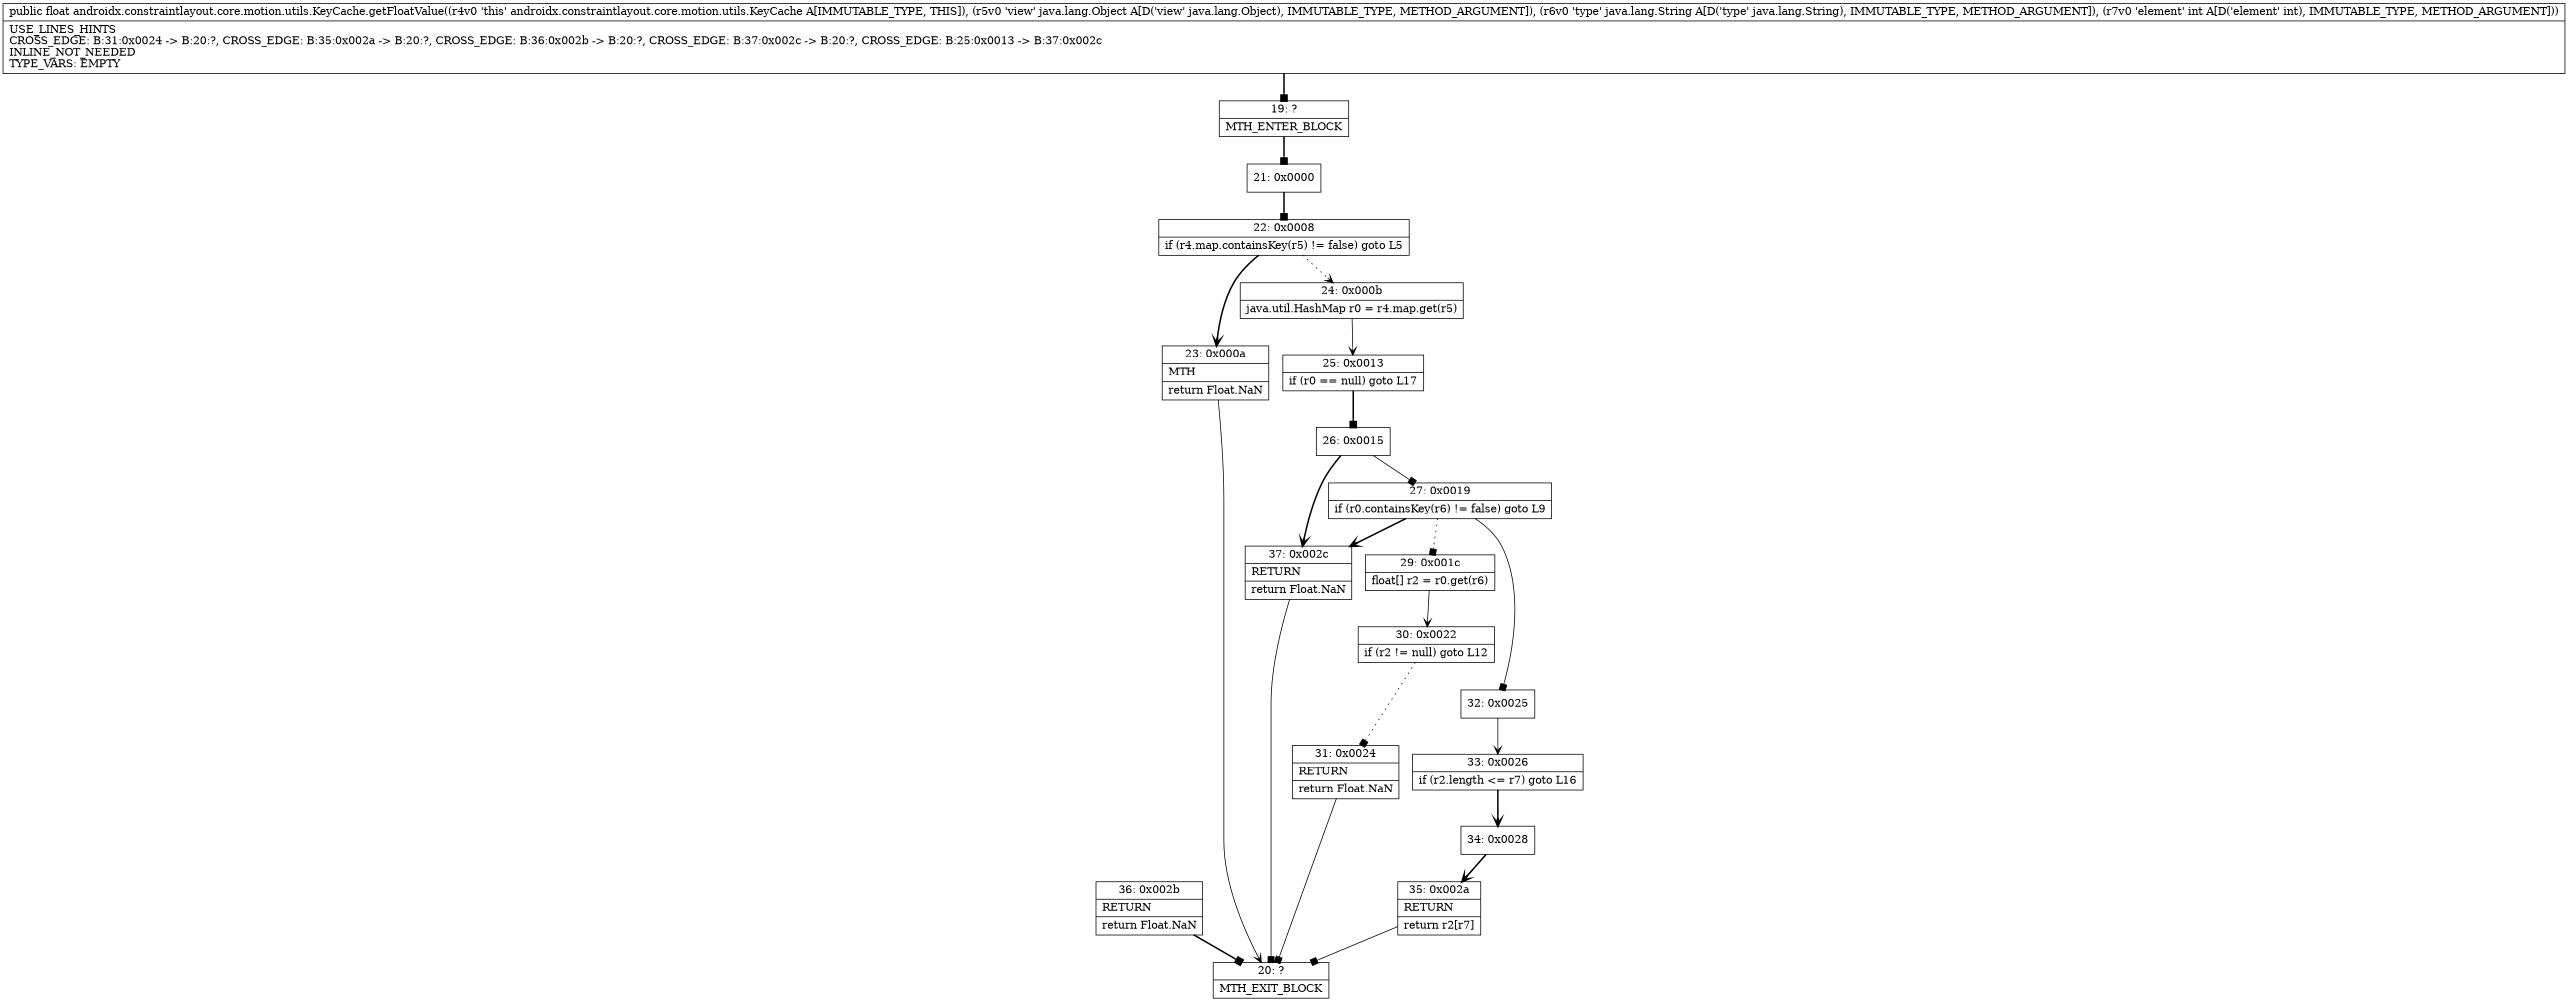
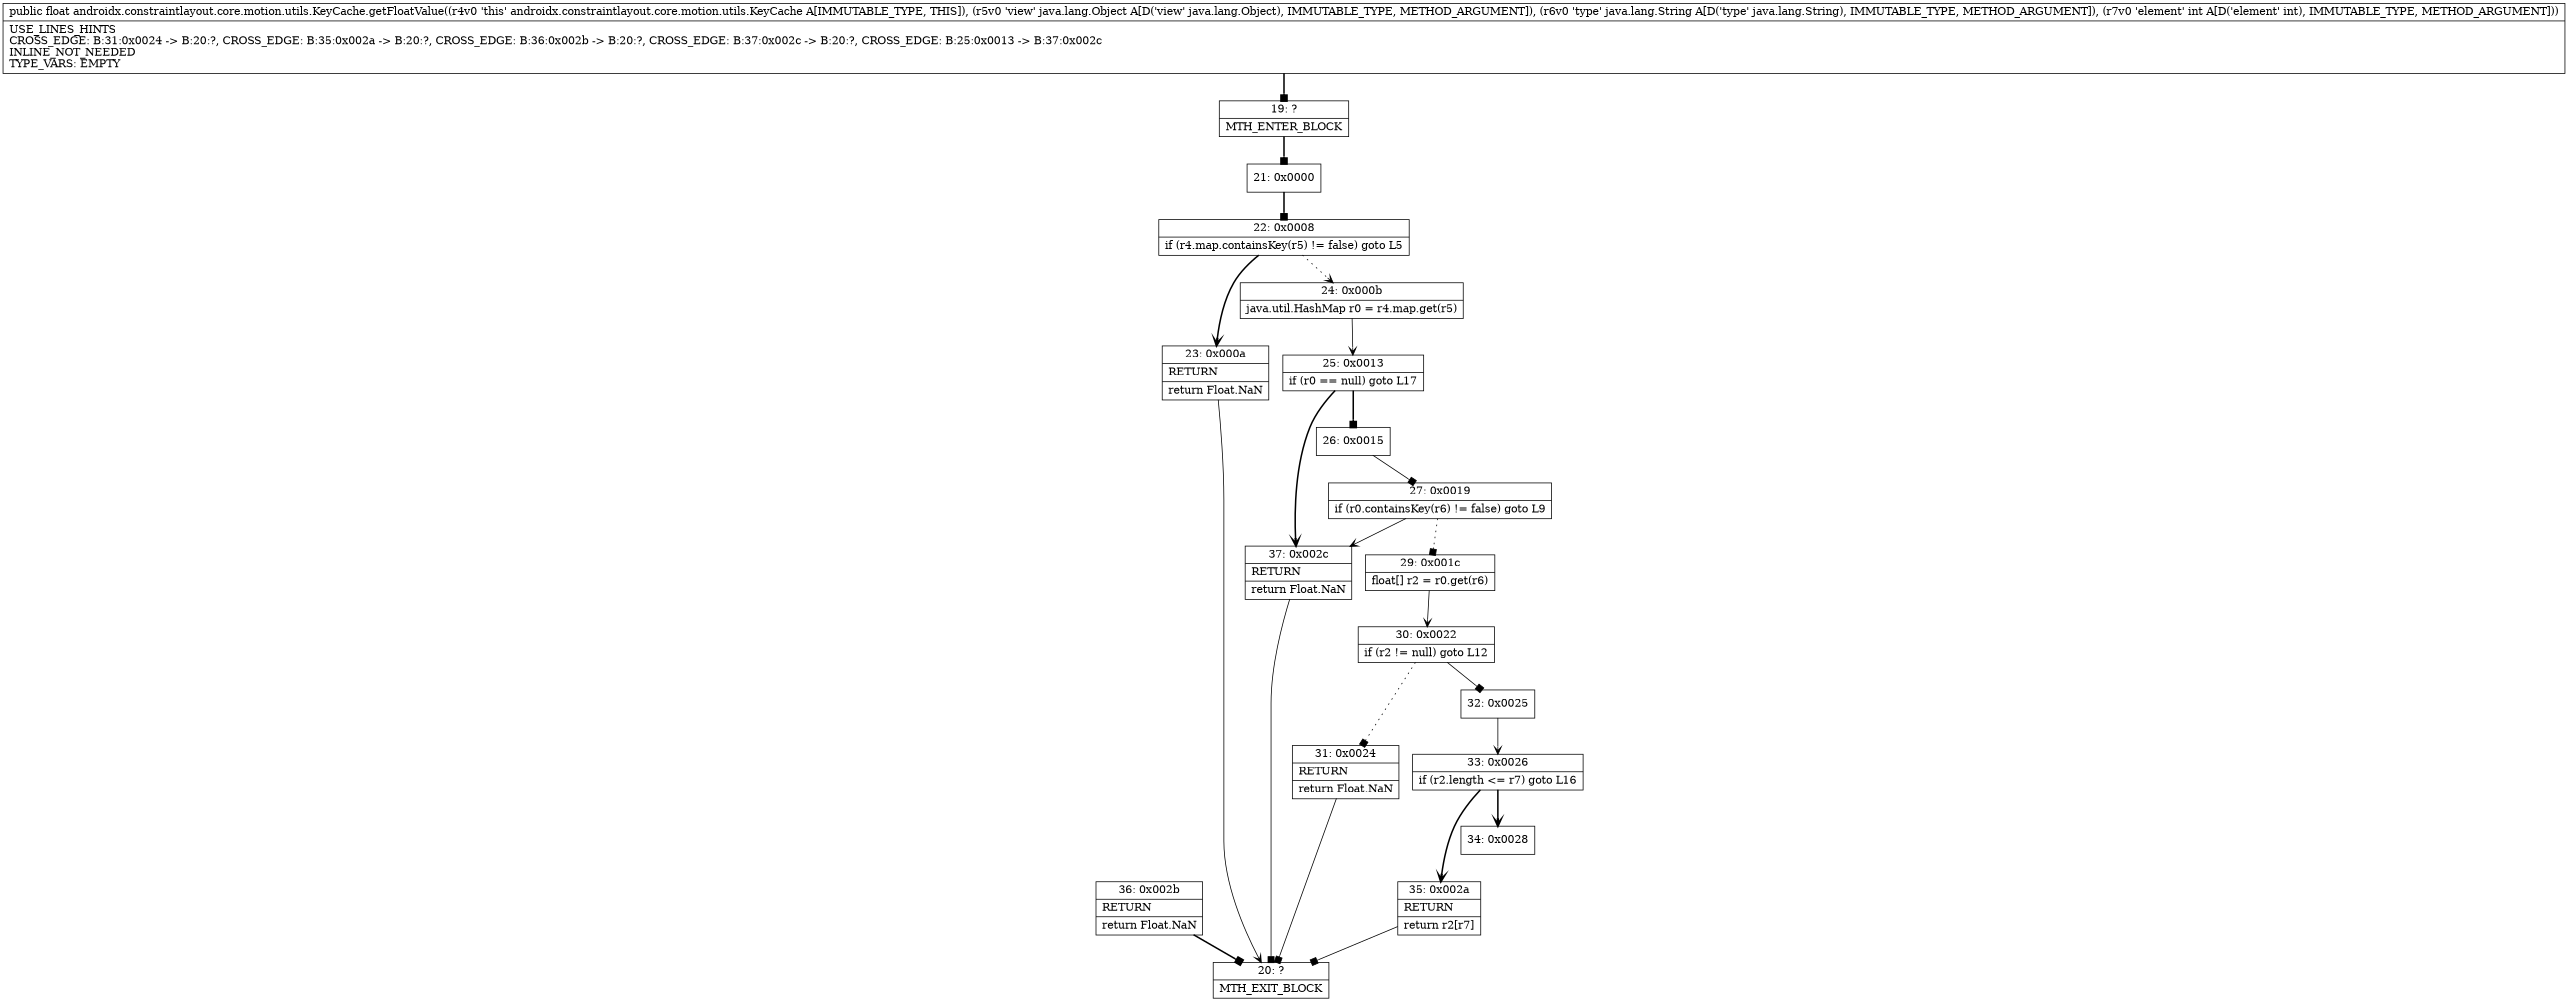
node "23: 0x000a": text "MTH" -> "RETURN"
edge "26: 0x0015" -> "37: 0x002c": now "25: 0x0013" -> "37: 0x002c"
edge "27: 0x0019" -> "37: 0x002c": style bold -> solid
edge "27: 0x0019" -> "32: 0x0025": now "30: 0x0022" -> "32: 0x0025"
edge "34: 0x0028" -> "35: 0x002a": now "33: 0x0026" -> "35: 0x002a"
